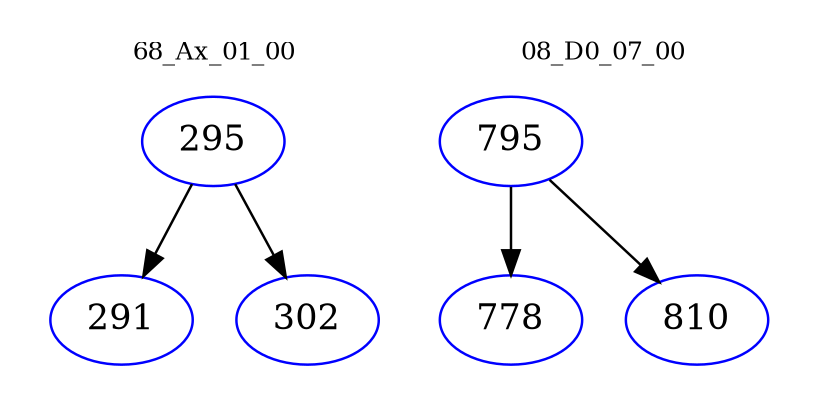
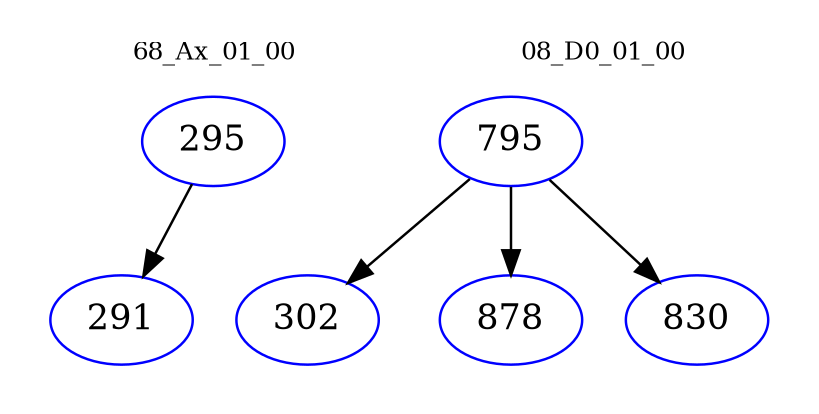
cluster "08_D0_07_00": label "08_D0_07_00" -> "08_D0_01_00"
edge "295" -> "302": now "795" -> "302"
node "778": label "778" -> "878"
node "810": label "810" -> "830"
